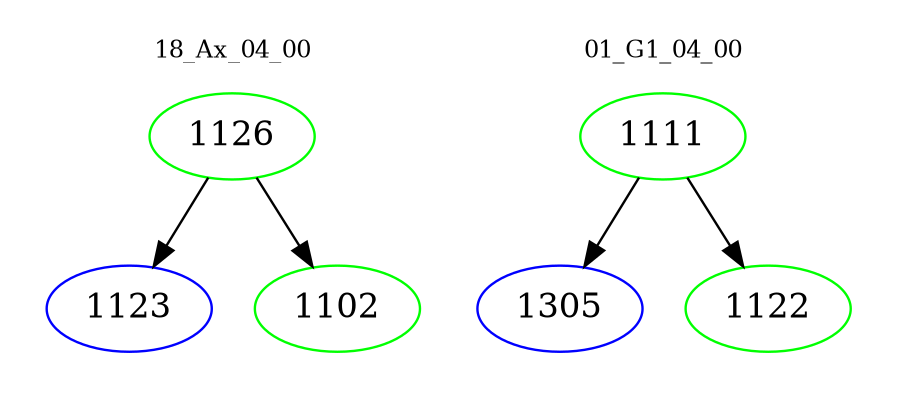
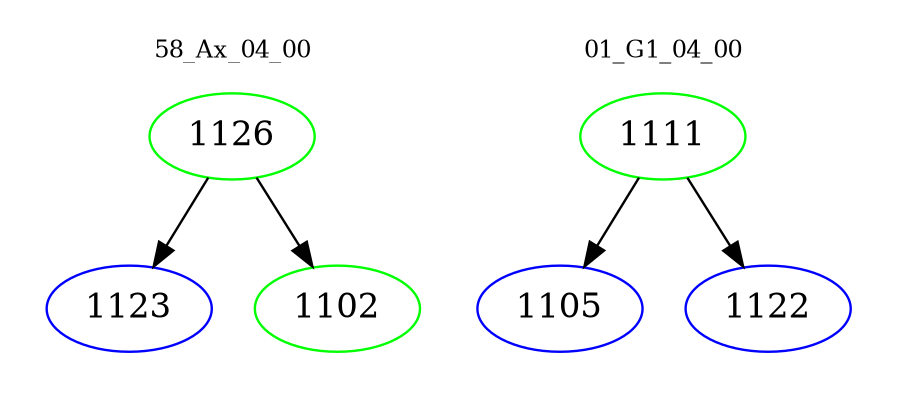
cluster "18_Ax_04_00": label "18_Ax_04_00" -> "58_Ax_04_00"
node "1305": label "1305" -> "1105"
node "1122": color green -> blue
